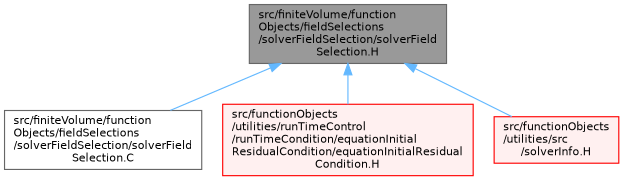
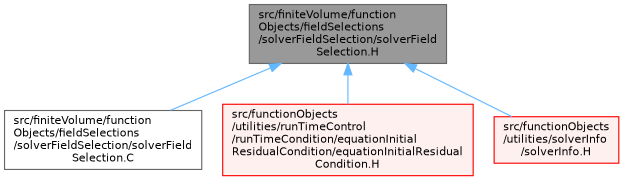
node "src/functionObjects /utilities/src /solverInfo.H": label "src/functionObjects /utilities/src /solverInfo.H" -> "src/functionObjects /utilities/solverInfo /solverInfo.H"
